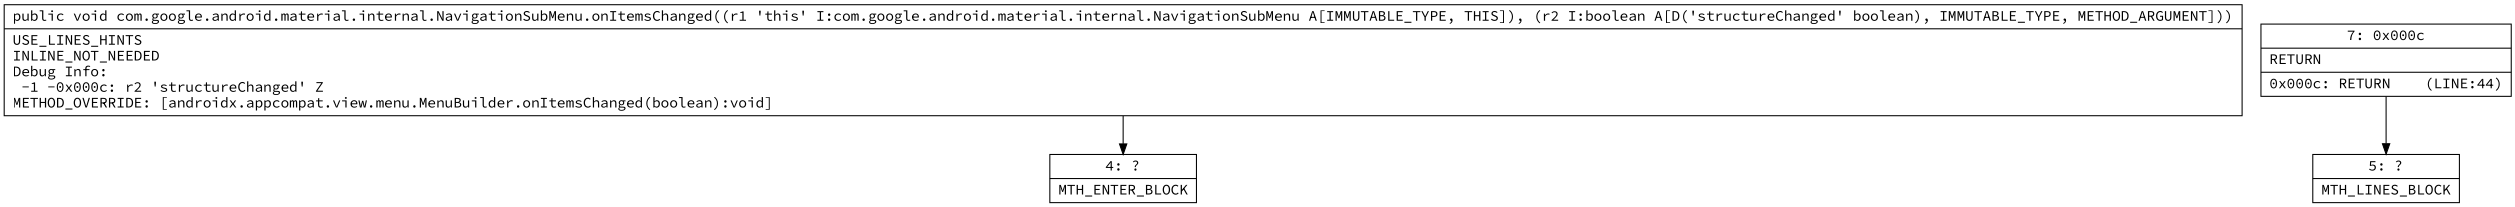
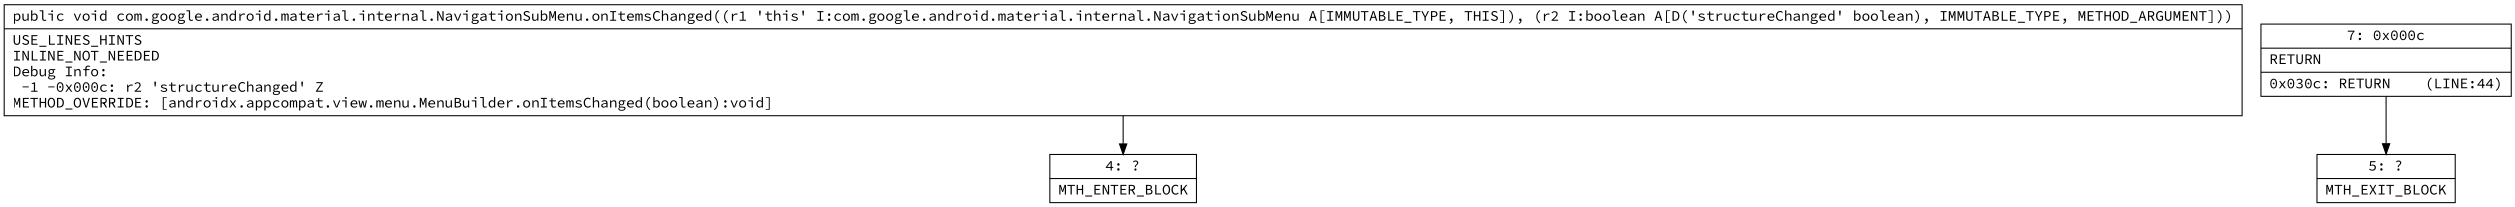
node "7: 0x000c": text "0x000c: RETURN    (LINE:44)" -> "0x030c: RETURN    (LINE:44)"
node "5: ?": text "MTH_LINES_BLOCK" -> "MTH_EXIT_BLOCK"
